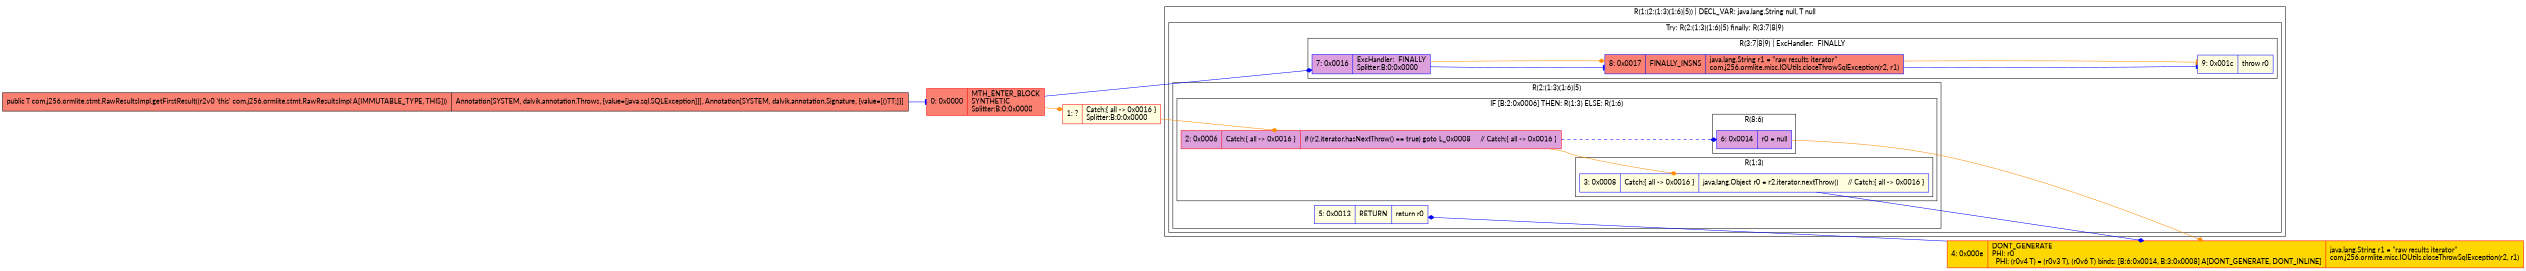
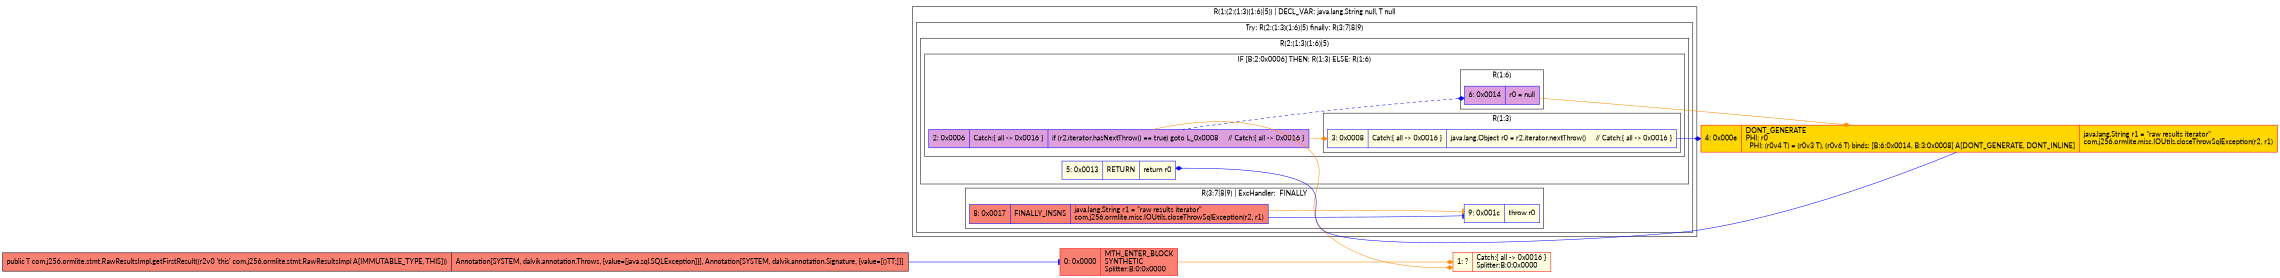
node "7: 0x0016": removed
cluster "R(8:6)": label "R(8:6)" -> "R(1:6)"
edge "1: ?" -> "2: 0x0006": reversed
node "2: 0x0006": color red -> blue
